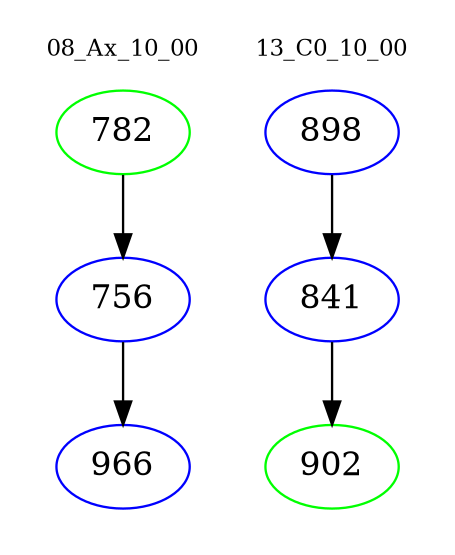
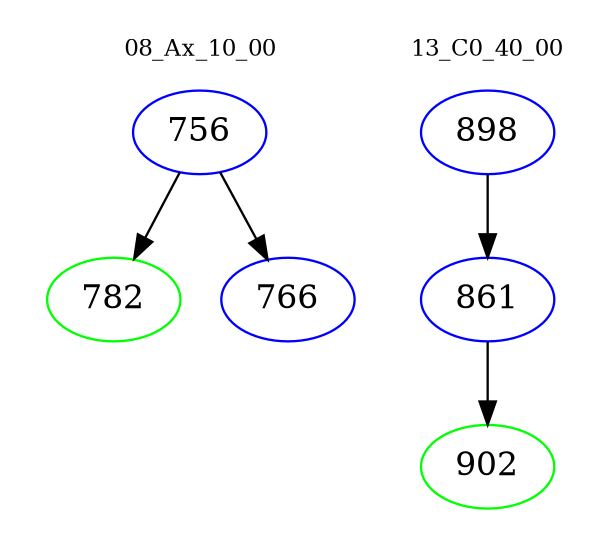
cluster "13_C0_10_00": label "13_C0_10_00" -> "13_C0_40_00"
edge "782" -> "756": reversed
node "841": label "841" -> "861"
node "966": label "966" -> "766"
